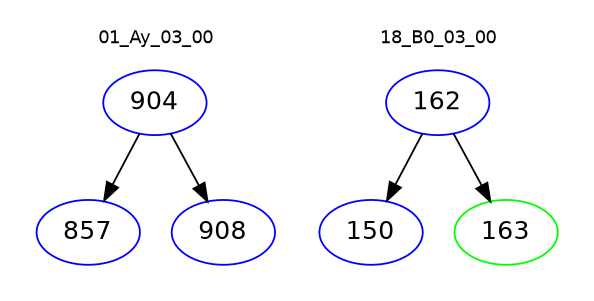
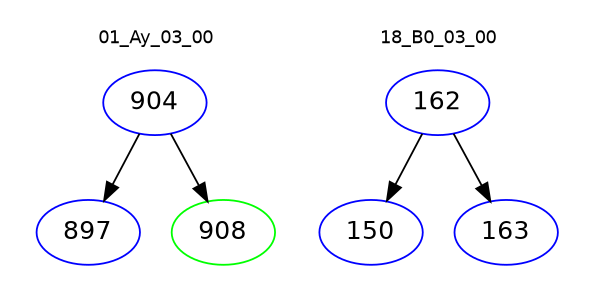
node "857": label "857" -> "897"
node "908": color blue -> green
node "163": color green -> blue
